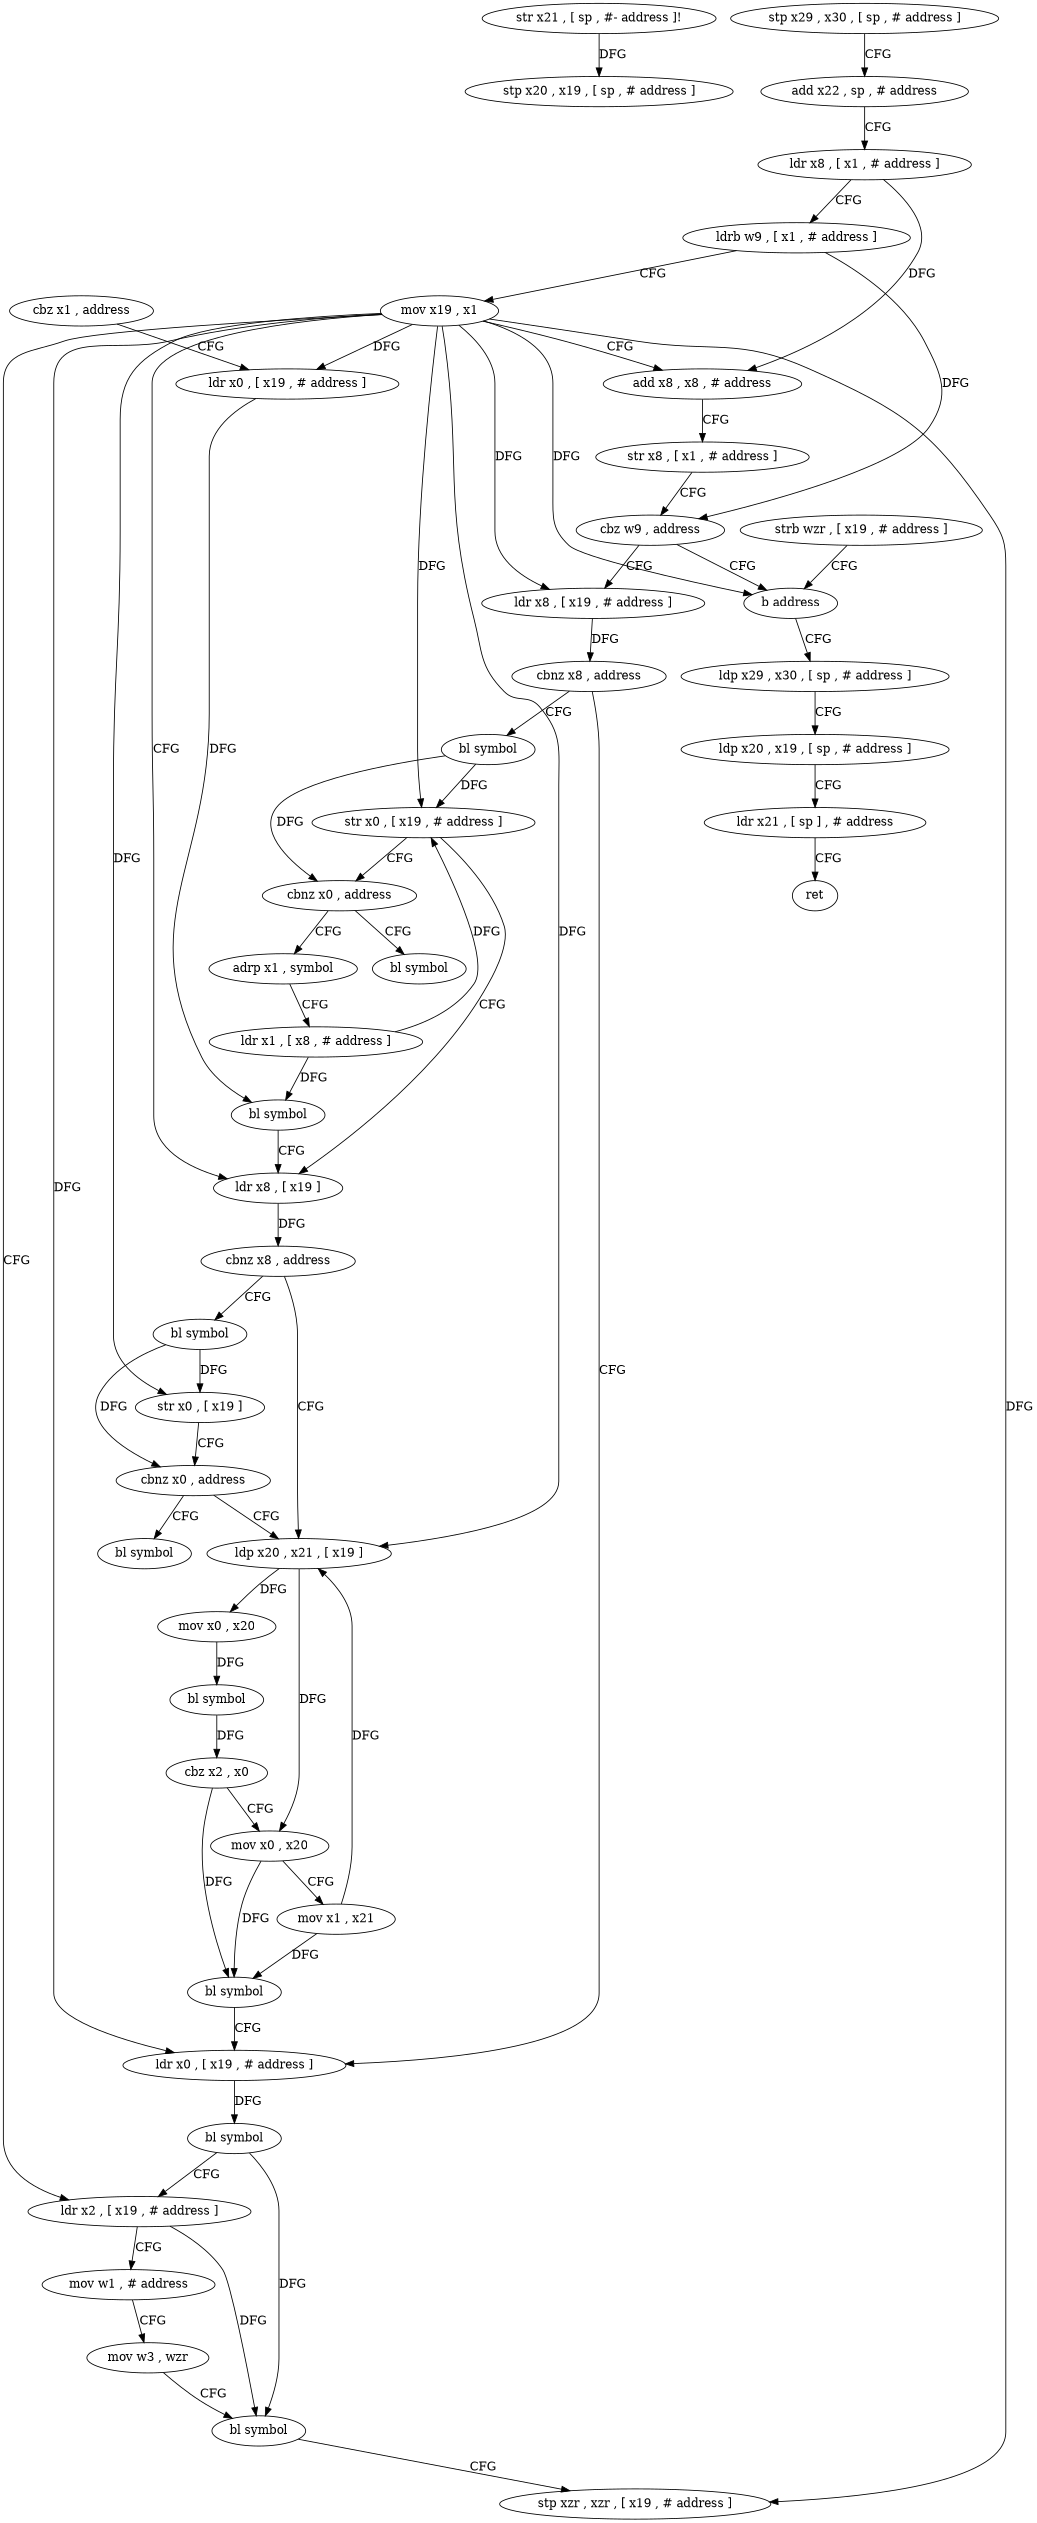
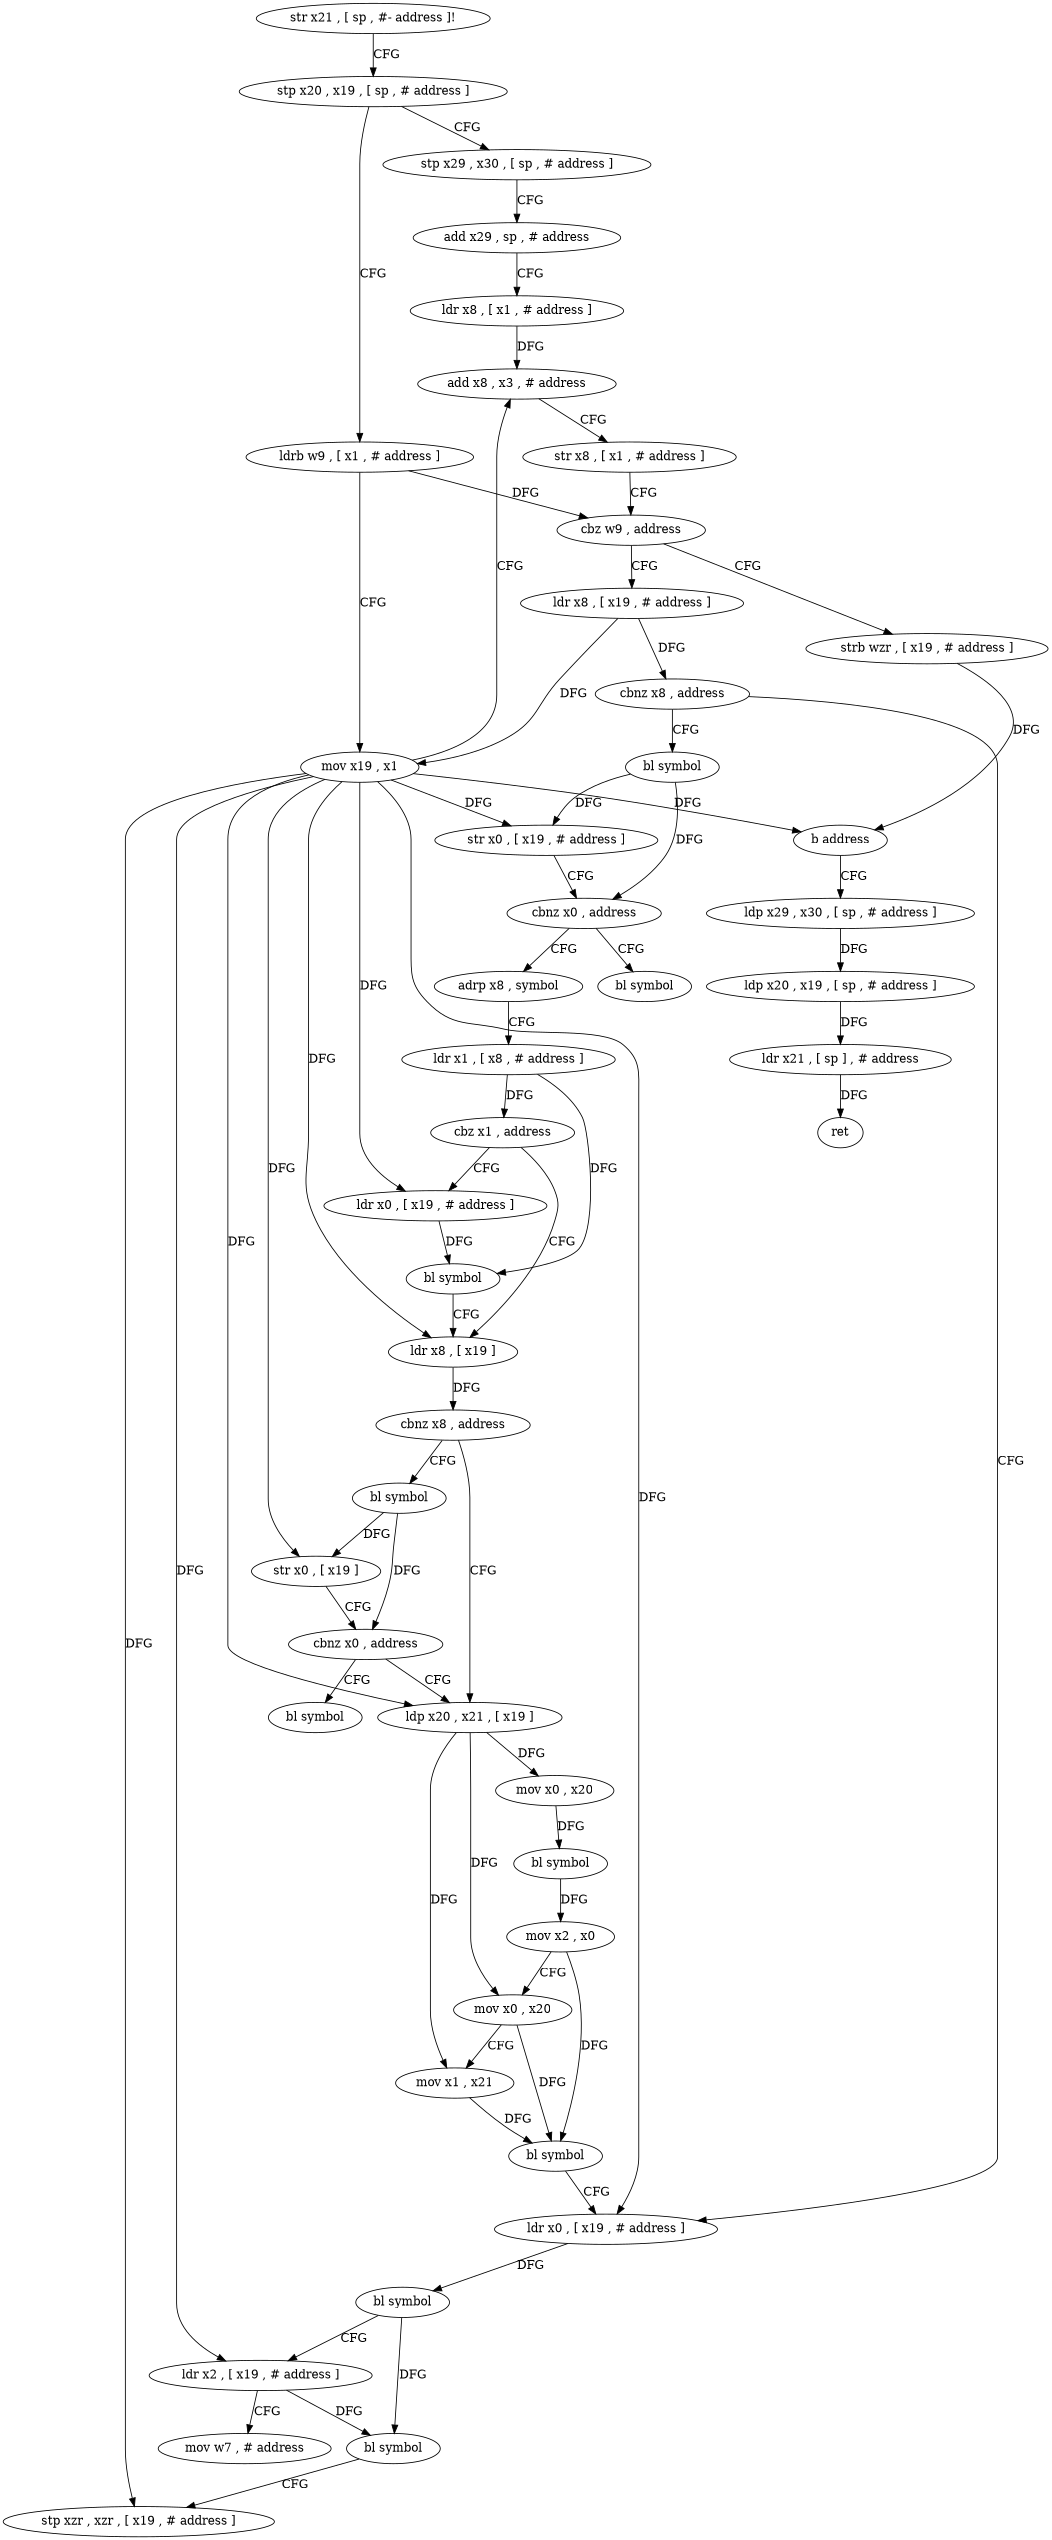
edge "str x21 , [ sp , #- address ]!" -> "stp x20 , x19 , [ sp , # address ]": label "DFG" -> "CFG"
node "add x22 , sp , # address": label "add x22 , sp , # address" -> "add x29 , sp , # address"
edge "stp x20 , x19 , [ sp , # address ]" -> "stp x29 , x30 , [ sp , # address ]": added, label "CFG"
edge "ldr x8 , [ x1 , # address ]" -> "ldrb w9 , [ x1 , # address ]": now "stp x20 , x19 , [ sp , # address ]" -> "ldrb w9 , [ x1 , # address ]"
node "add x8 , x8 , # address": label "add x8 , x8 , # address" -> "add x8 , x3 , # address"
edge "mov x19 , x1" -> "ldr x8 , [ x19 , # address ]": reversed
edge "cbz w9 , address" -> "b address": now "cbz w9 , address" -> "strb wzr , [ x19 , # address ]"
edge "strb wzr , [ x19 , # address ]" -> "b address": label "CFG" -> "DFG"
edge "ldp x29 , x30 , [ sp , # address ]" -> "ldp x20 , x19 , [ sp , # address ]": label "CFG" -> "DFG"
edge "mov x19 , x1" -> "ldr x8 , [ x19 ]": label "CFG" -> "DFG"
edge "ldp x20 , x19 , [ sp , # address ]" -> "ldr x21 , [ sp ] , # address": label "CFG" -> "DFG"
edge "ldr x21 , [ sp ] , # address" -> "ret": label "CFG" -> "DFG"
edge "ldr x1 , [ x8 , # address ]" -> "str x0 , [ x19 , # address ]": now "ldr x1 , [ x8 , # address ]" -> "cbz x1 , address"
node "adrp x1 , symbol": label "adrp x1 , symbol" -> "adrp x8 , symbol"
edge "str x0 , [ x19 , # address ]" -> "ldr x8 , [ x19 ]": now "cbz x1 , address" -> "ldr x8 , [ x19 ]"
edge "mov x19 , x1" -> "ldr x2 , [ x19 , # address ]": label "CFG" -> "DFG"
edge "mov x1 , x21" -> "ldp x20 , x21 , [ x19 ]": reversed
node "cbz x2 , x0": label "cbz x2 , x0" -> "mov x2 , x0"
node "mov w1 , # address": label "mov w1 , # address" -> "mov w7 , # address"
node "mov w3 , wzr": removed
